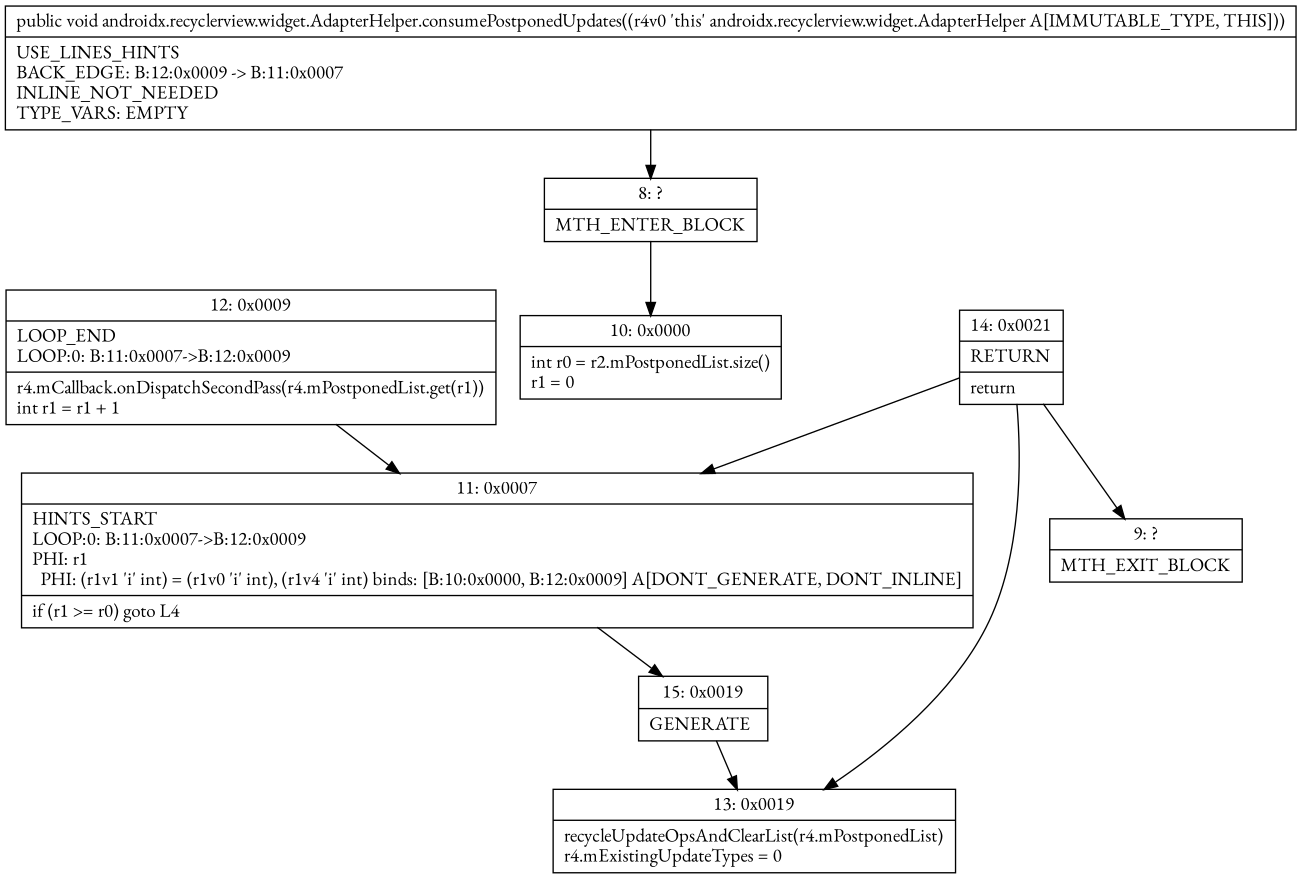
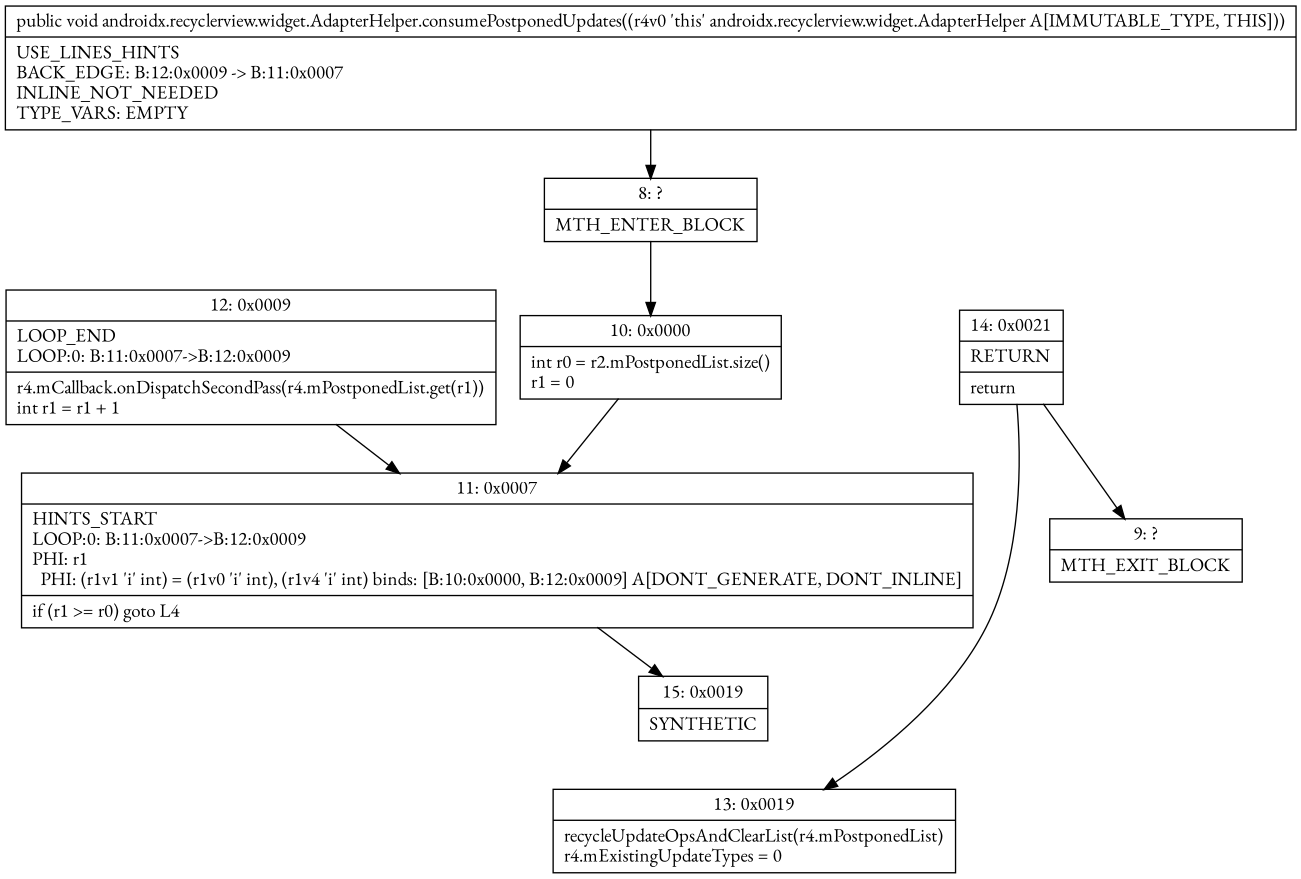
edge "14: 0x0021" -> "11: 0x0007": now "10: 0x0000" -> "11: 0x0007"
node "15: 0x0019": text "GENERATE" -> "SYNTHETIC"
edge "15: 0x0019" -> "13: 0x0019": removed
